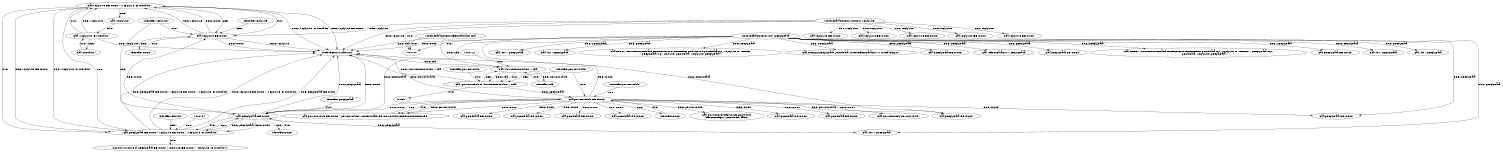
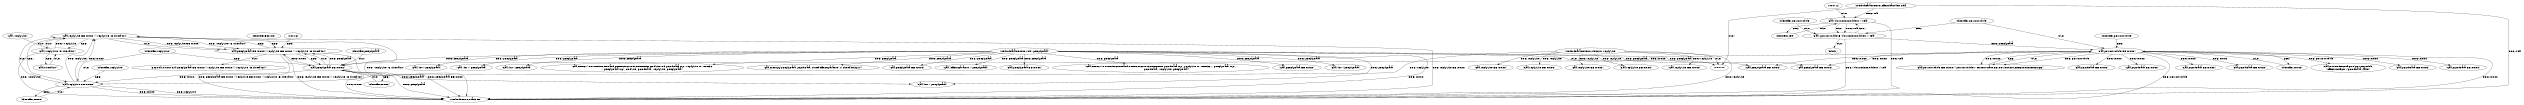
edge "(Call,replySize == NULL || *replySize != sizeof(int))" -> "(Call,*replySize)": now "(Call,replySize == NULL || *replySize != sizeof(int))" -> "(Call,*replySize != sizeof(int))"
edge "(MethodReturn,static int)" -> "(Call,(downmix_module_t *) self)": reversed
edge "(Call,(downmix_module_t *) self)" -> "(Identifier,self)": label "DDG: pDwmModule" -> "CFG: "
node "(Call,Downmix_Init(pDwmModule))": removed
